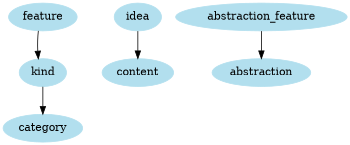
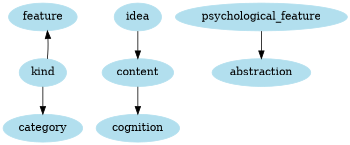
node "abstraction_feature": label "abstraction_feature" -> "psychological_feature"
edge "feature" -> "kind": reversed
node "cognition": added
